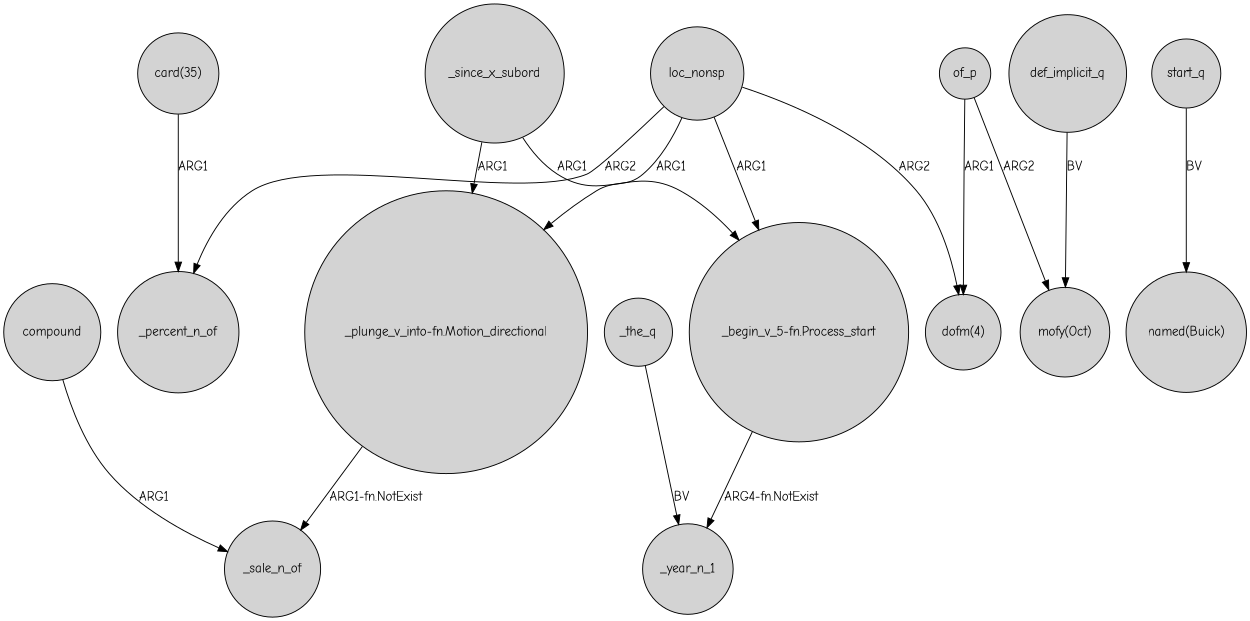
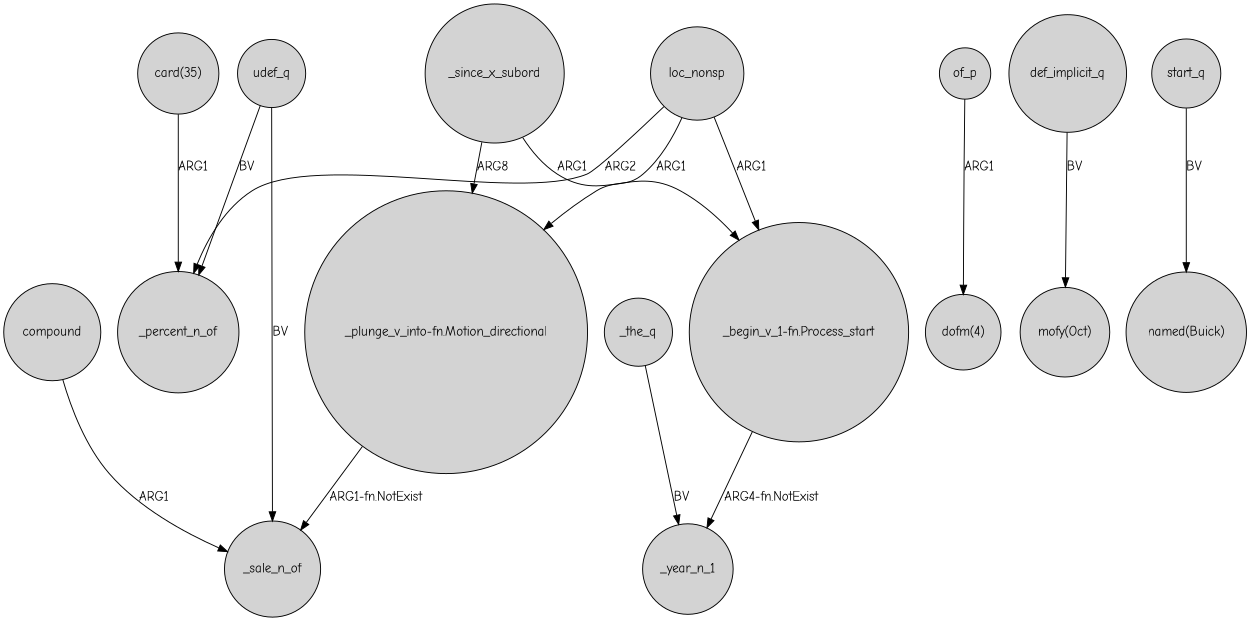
node "udef_q": added
edge "loc_nonsp" -> "dofm(4)": removed, label "ARG2"
edge "_since_x_subord" -> "_plunge_v_into-fn.Motion_directional": label "ARG1" -> "ARG8"
edge "of_p" -> "mofy(Oct)": removed, label "ARG2"
node "_begin_v_5-fn.Process_start": label "_begin_v_5-fn.Process_start" -> "_begin_v_1-fn.Process_start"
